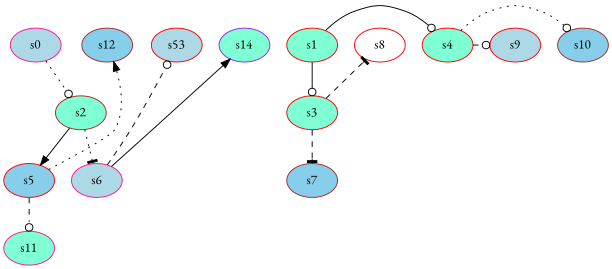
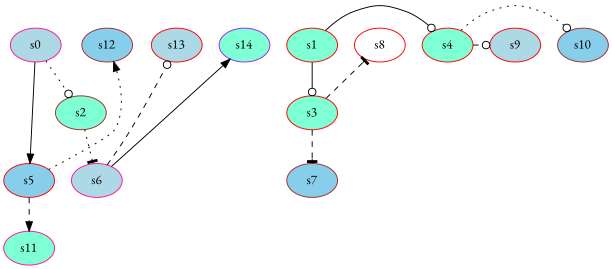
node "s53": label "s53" -> "s13"
edge "s2" -> "s5": now "s0" -> "s5"
edge "s5" -> "s11": arrowhead odot -> normal
